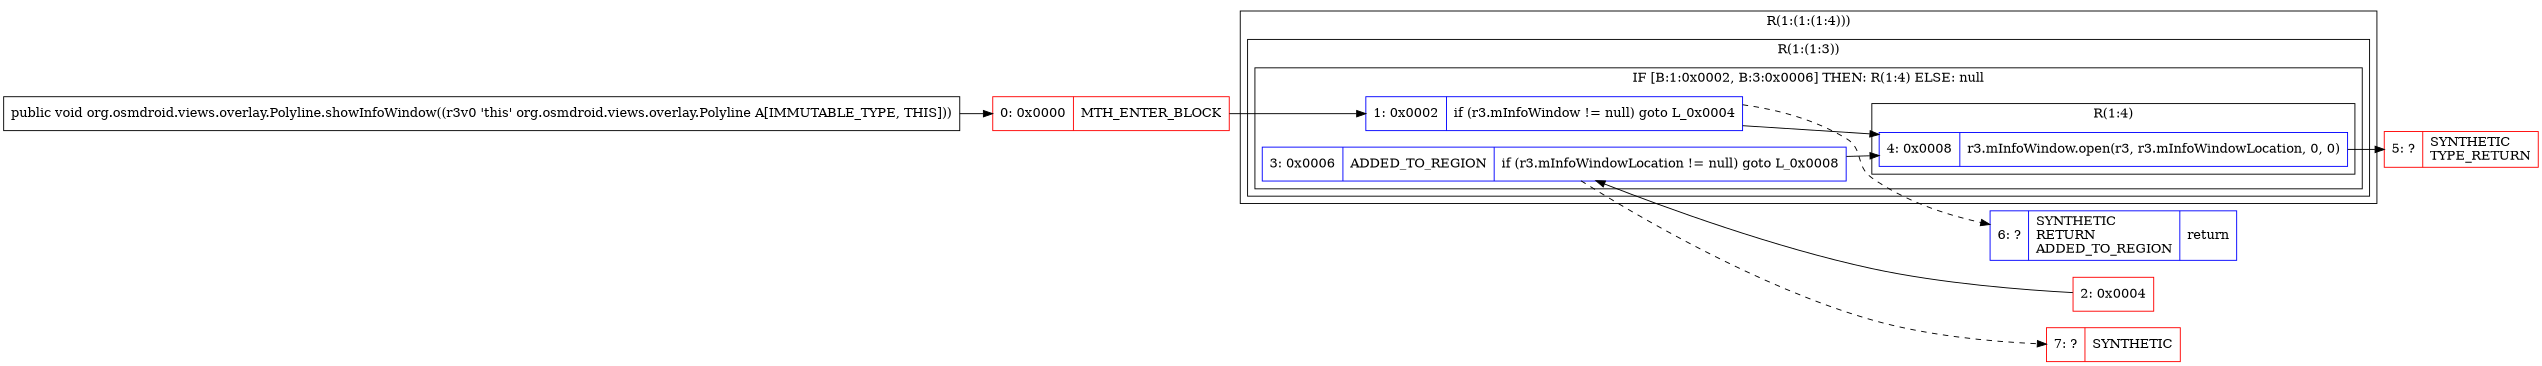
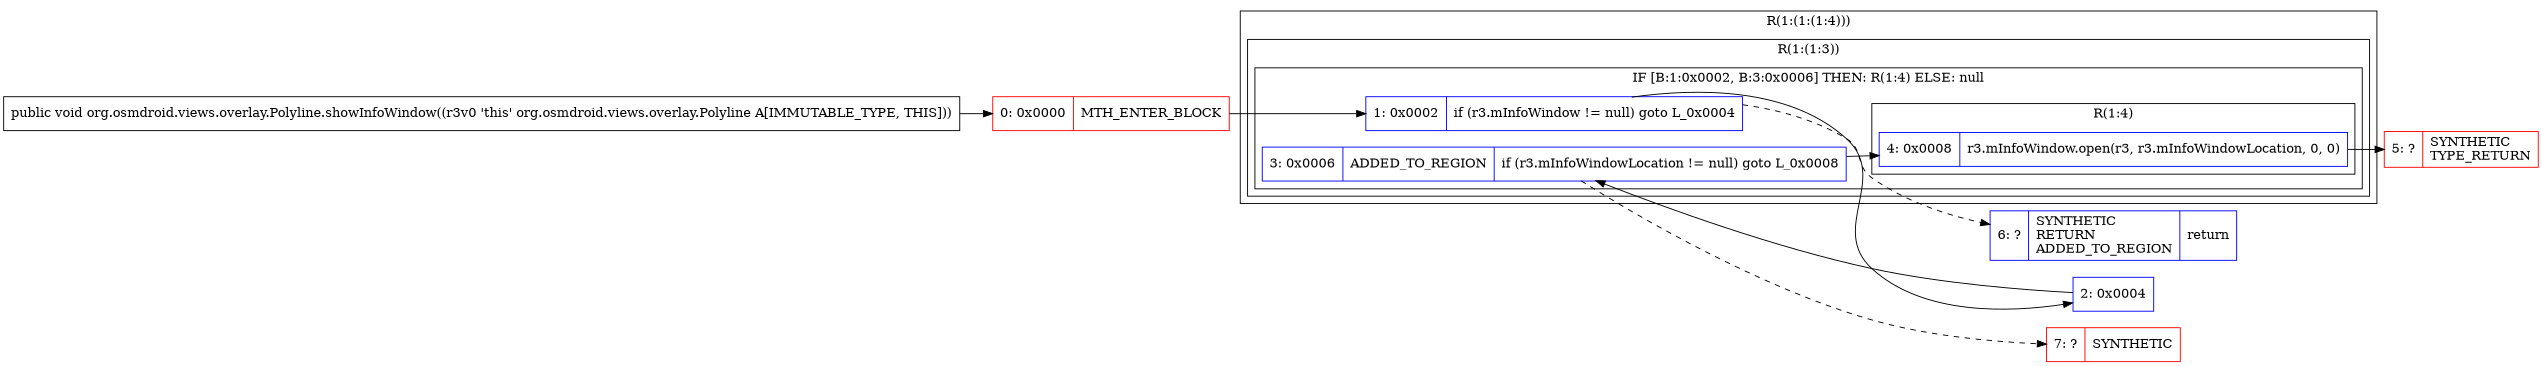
edge "1: 0x0002" -> "4: 0x0008": now "1: 0x0002" -> "2: 0x0004"
node "2: 0x0004": color red -> blue
